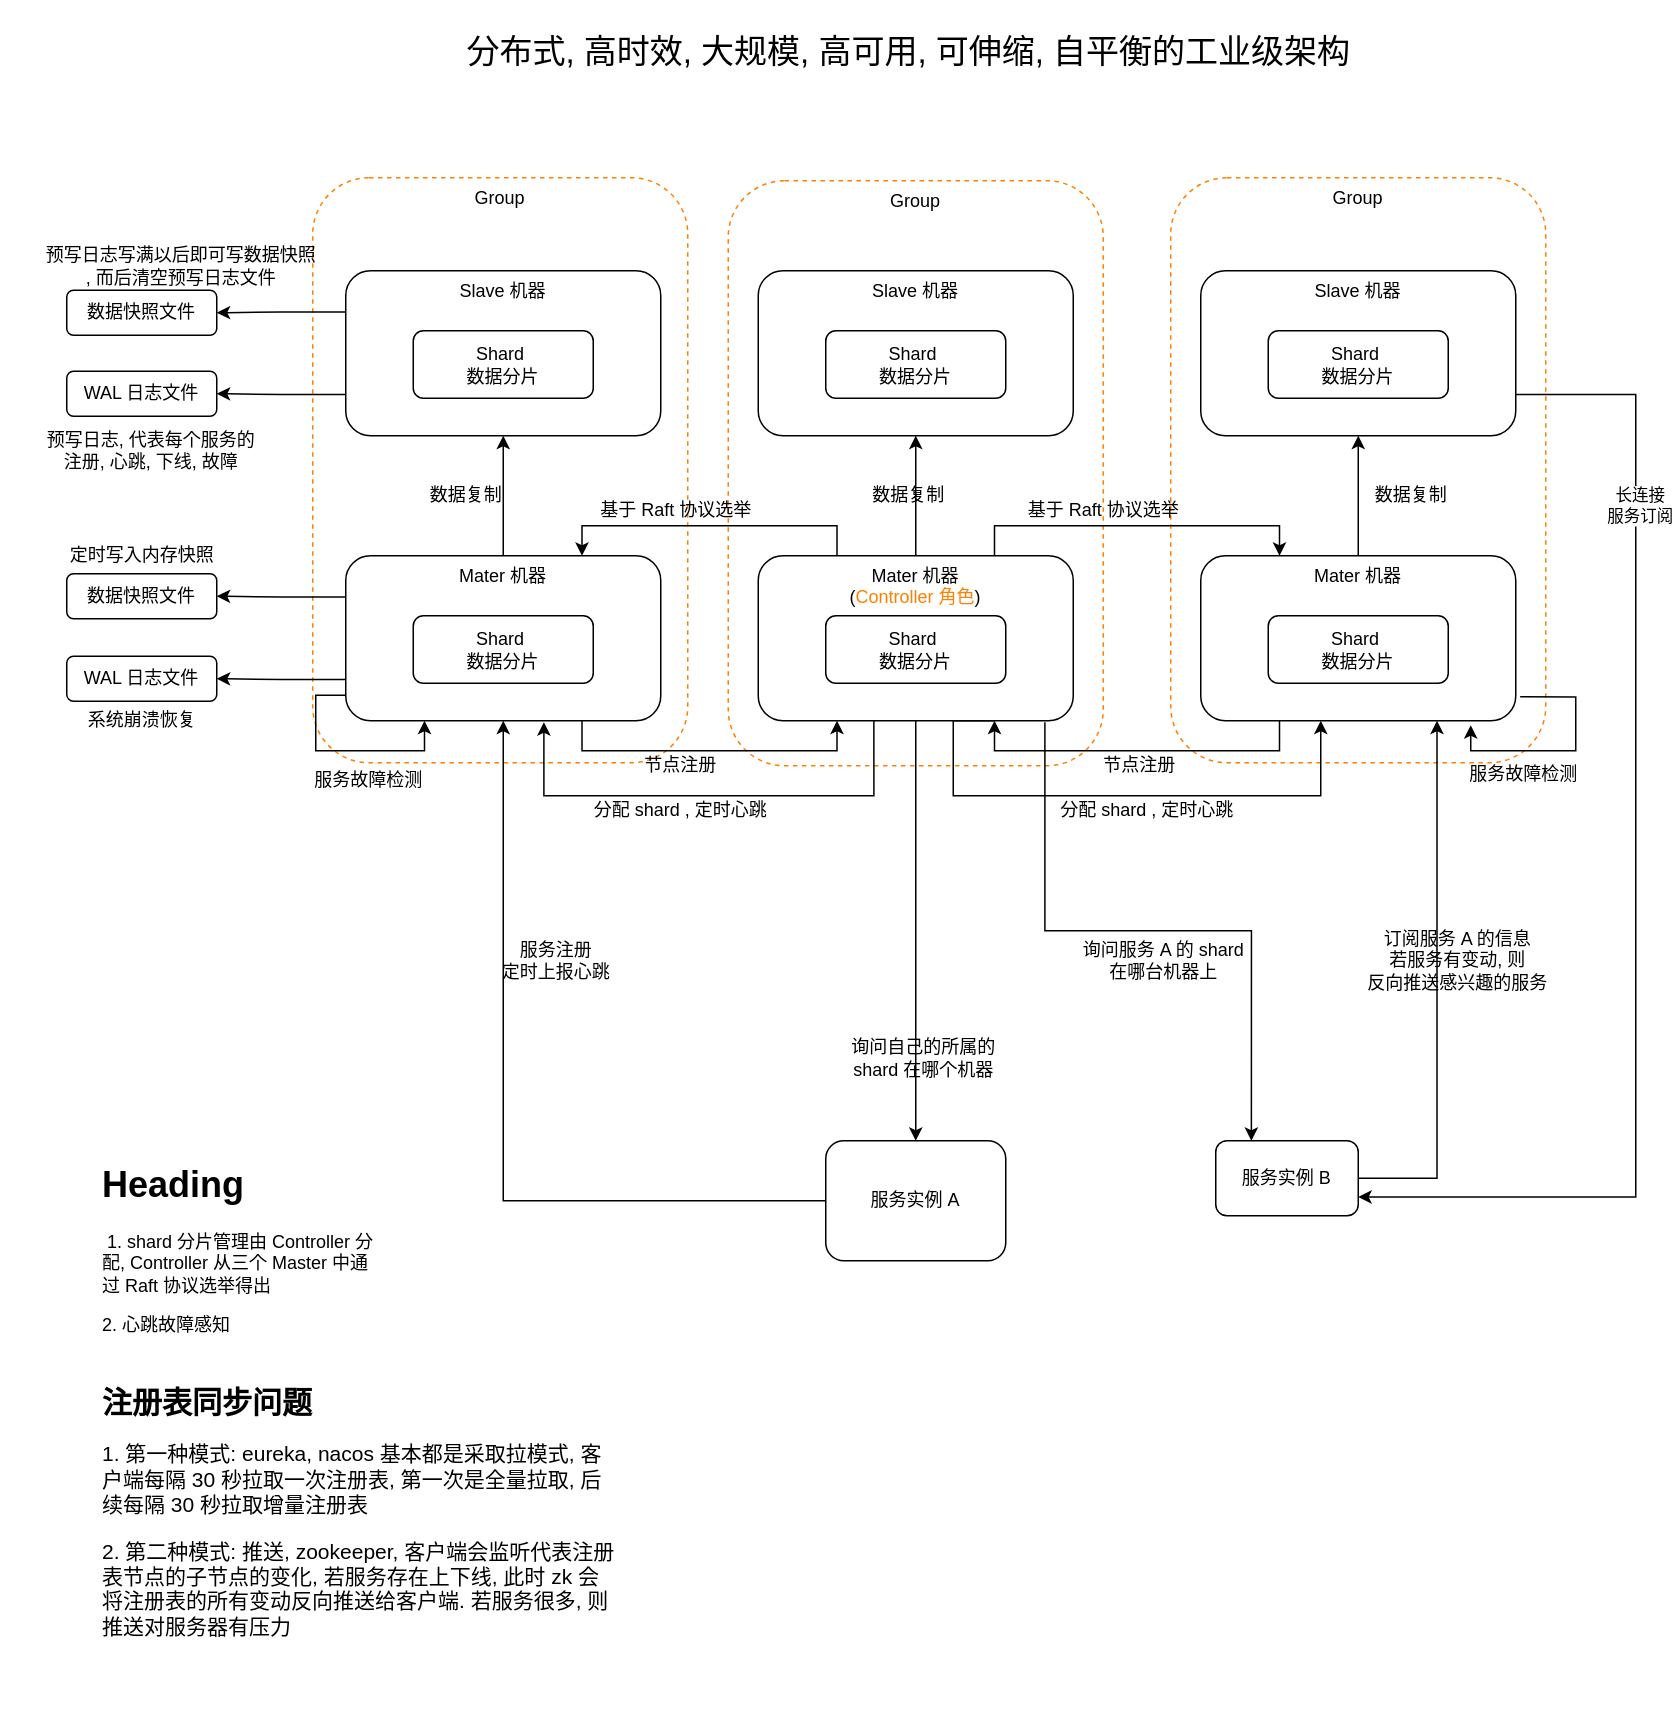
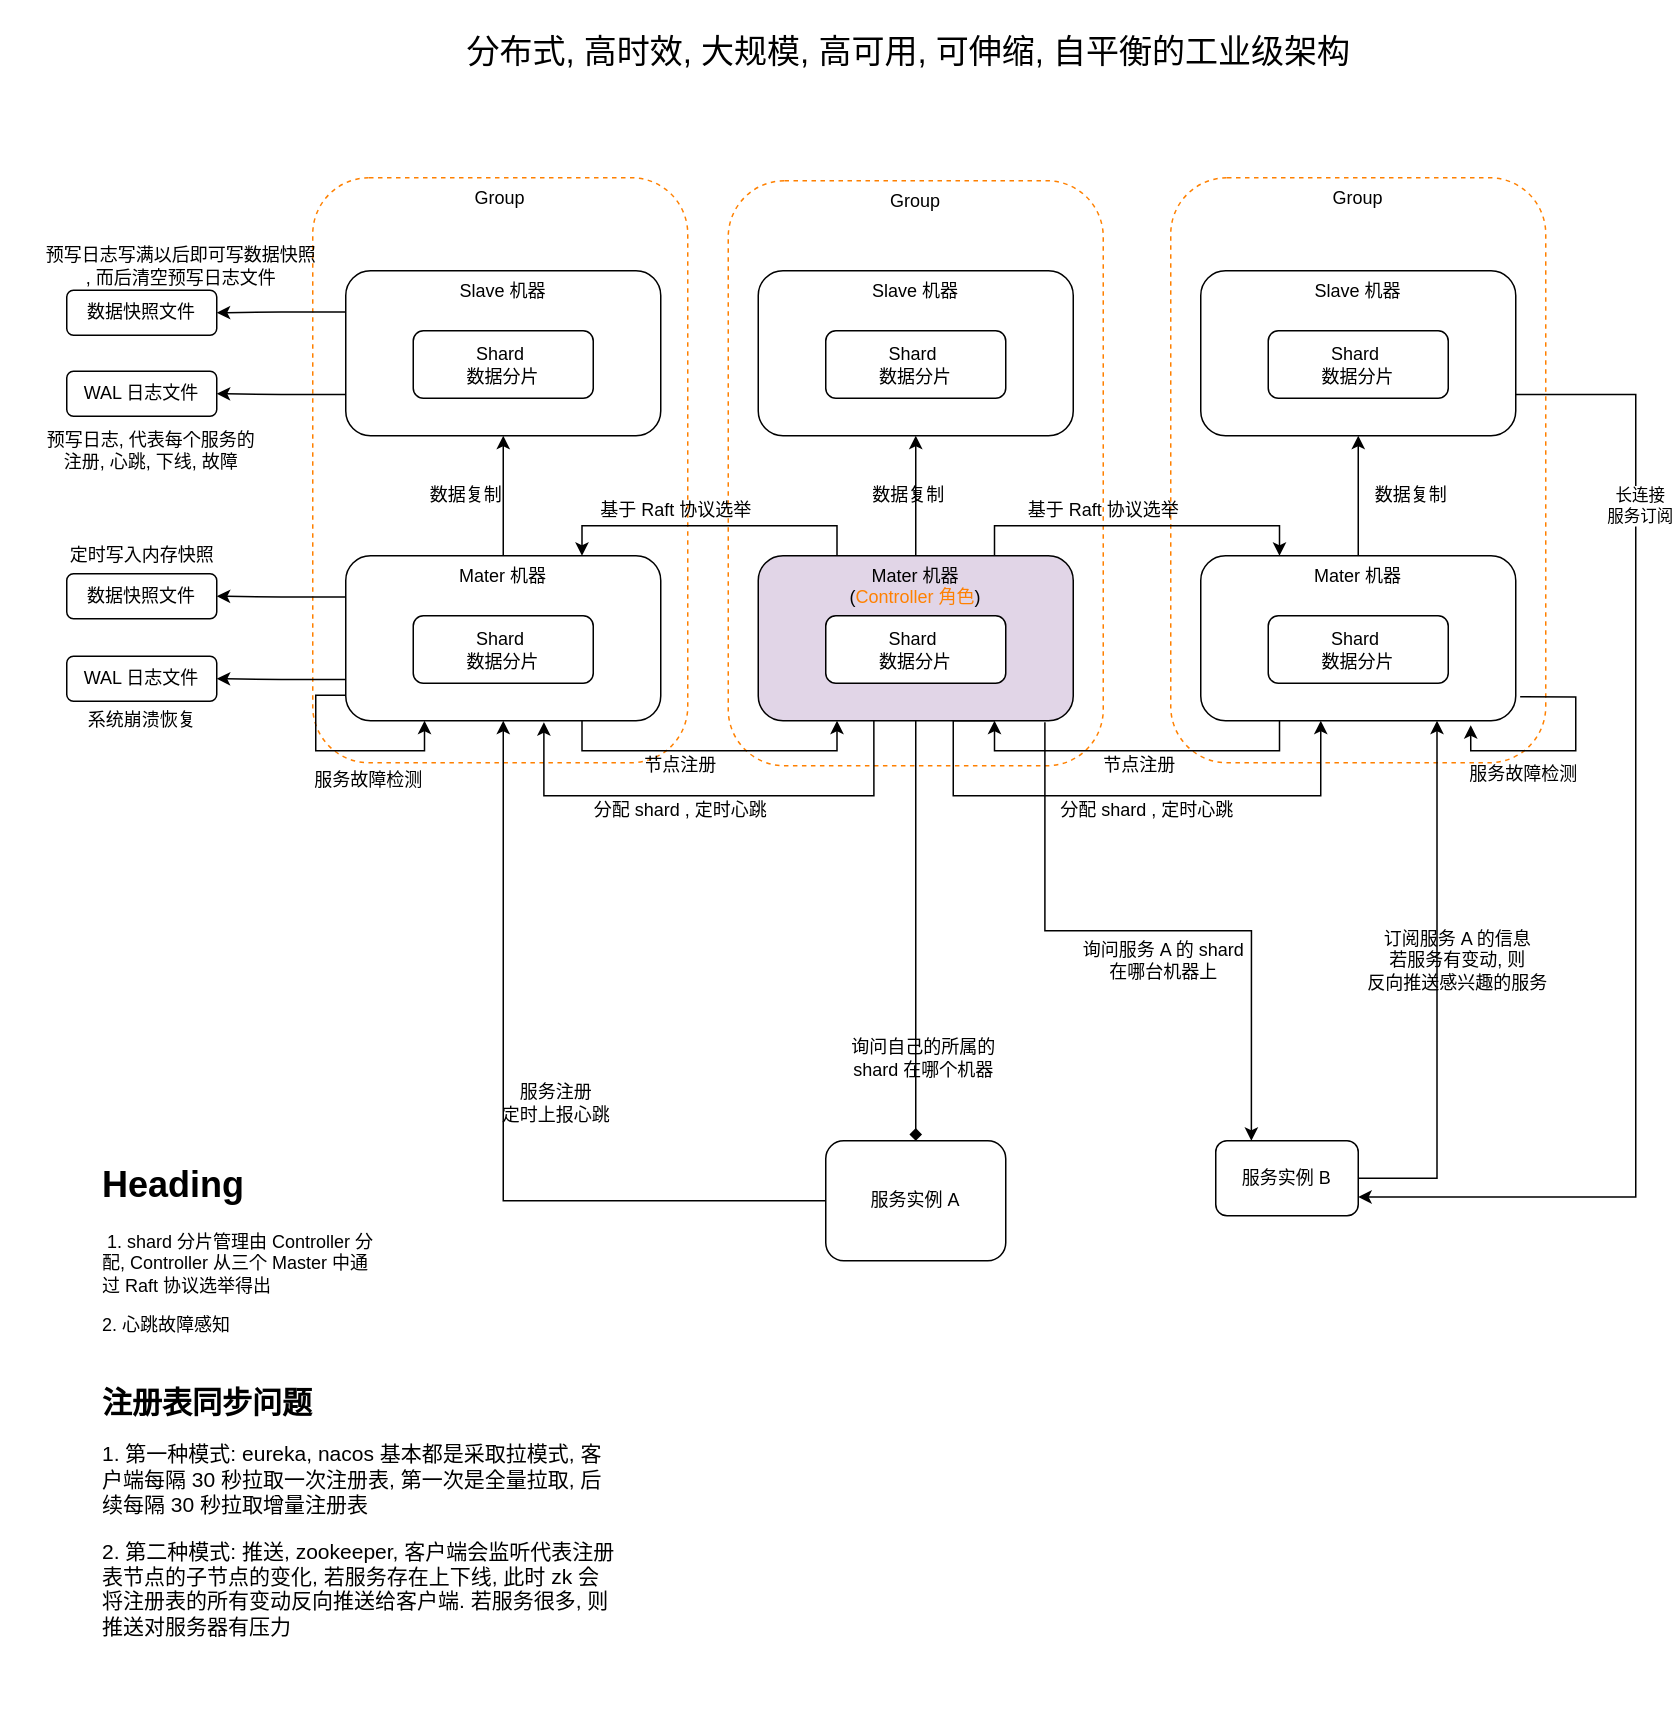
node "Mater 机器 (Controller 角色)": fillcolor #ffffff -> #e1d5e7
node "服务注册 定时上报心跳": moved (556, 961) -> (556, 1103)
edge "Mater 机器 (Controller 角色)" -> "服务实例 A": arrowhead classic -> diamond
